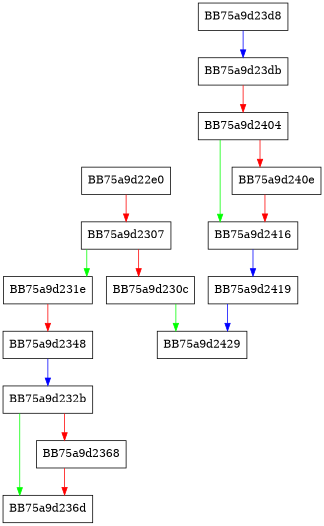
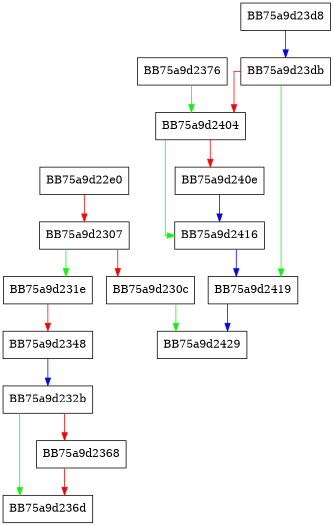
node "BB75a9d2376": added
edge "BB75a9d23db" -> "BB75a9d2419": added
edge "BB75a9d240e" -> "BB75a9d2416": color red -> blue
